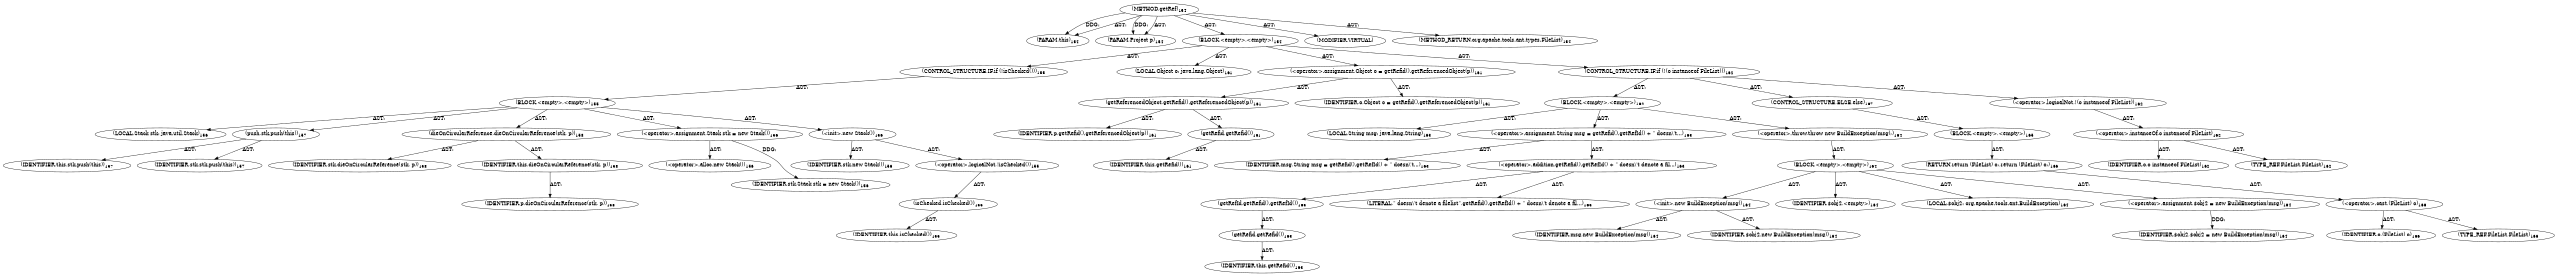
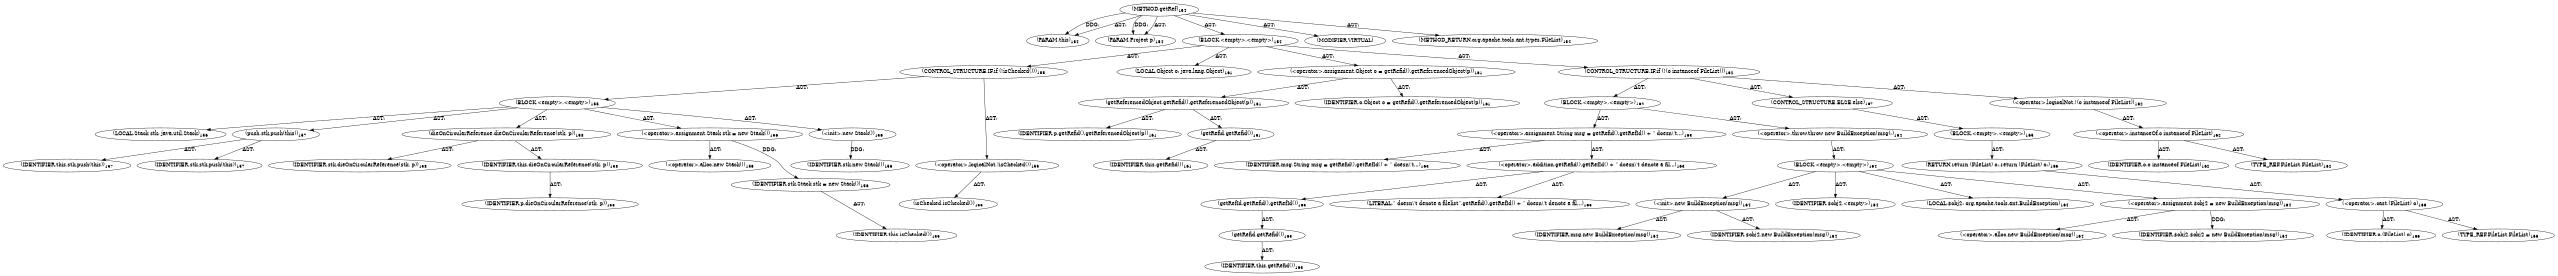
node "(LOCAL,String msg: java.lang.String)": removed
edge "(<init>,new Stack())" -> "(<operator>.logicalNot,!isChecked())": now "(CONTROL_STRUCTURE,IF,if (!isChecked()))" -> "(<operator>.logicalNot,!isChecked())"
edge "(<init>,new Stack())" -> "(IDENTIFIER,stk,new Stack())": label "AST: " -> "DDG: "
edge "(isChecked,isChecked())" -> "(IDENTIFIER,this,isChecked())": now "(IDENTIFIER,stk,Stack stk = new Stack())" -> "(IDENTIFIER,this,isChecked())"
node "(<operator>.alloc,new BuildException(msg))": added
